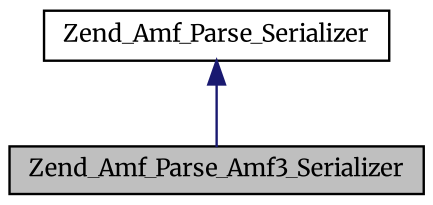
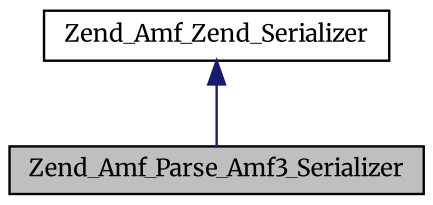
node "Zend_Amf_Parse_Serializer": label "Zend_Amf_Parse_Serializer" -> "Zend_Amf_Zend_Serializer"
